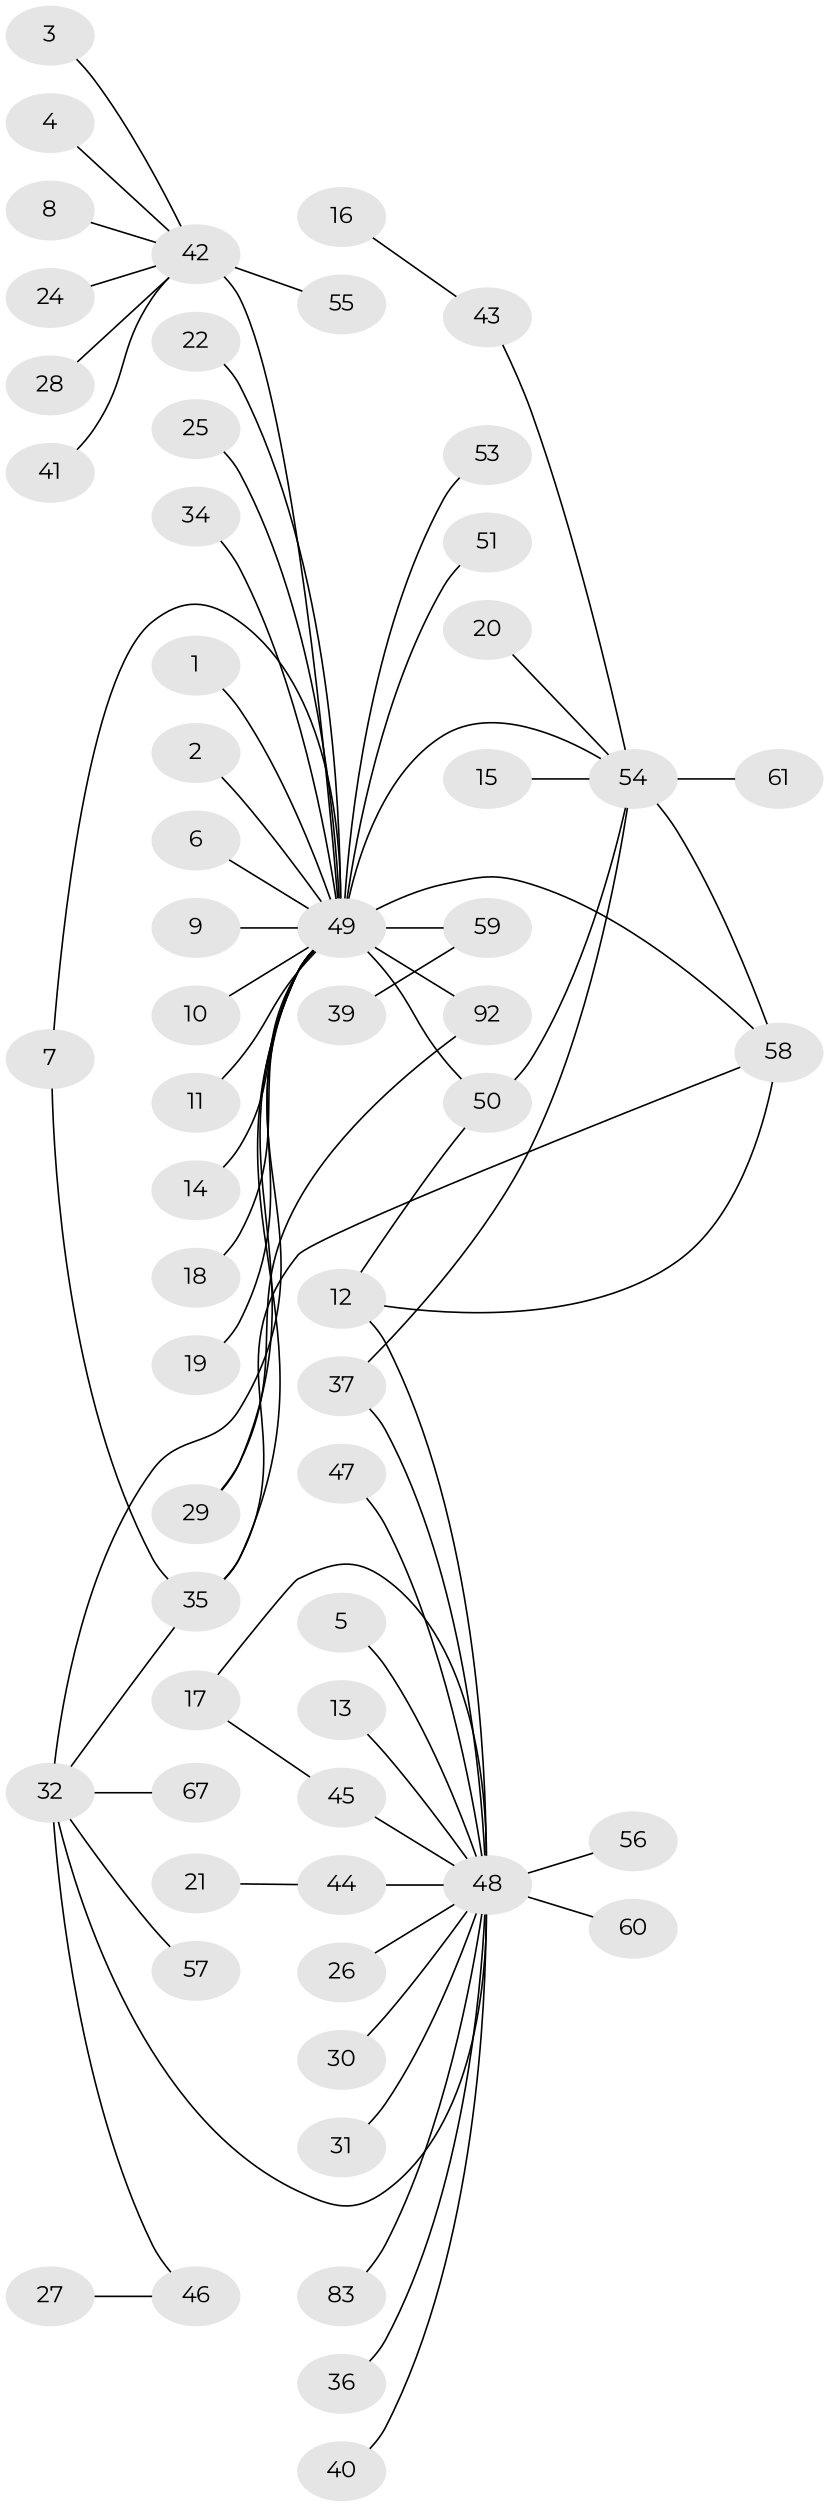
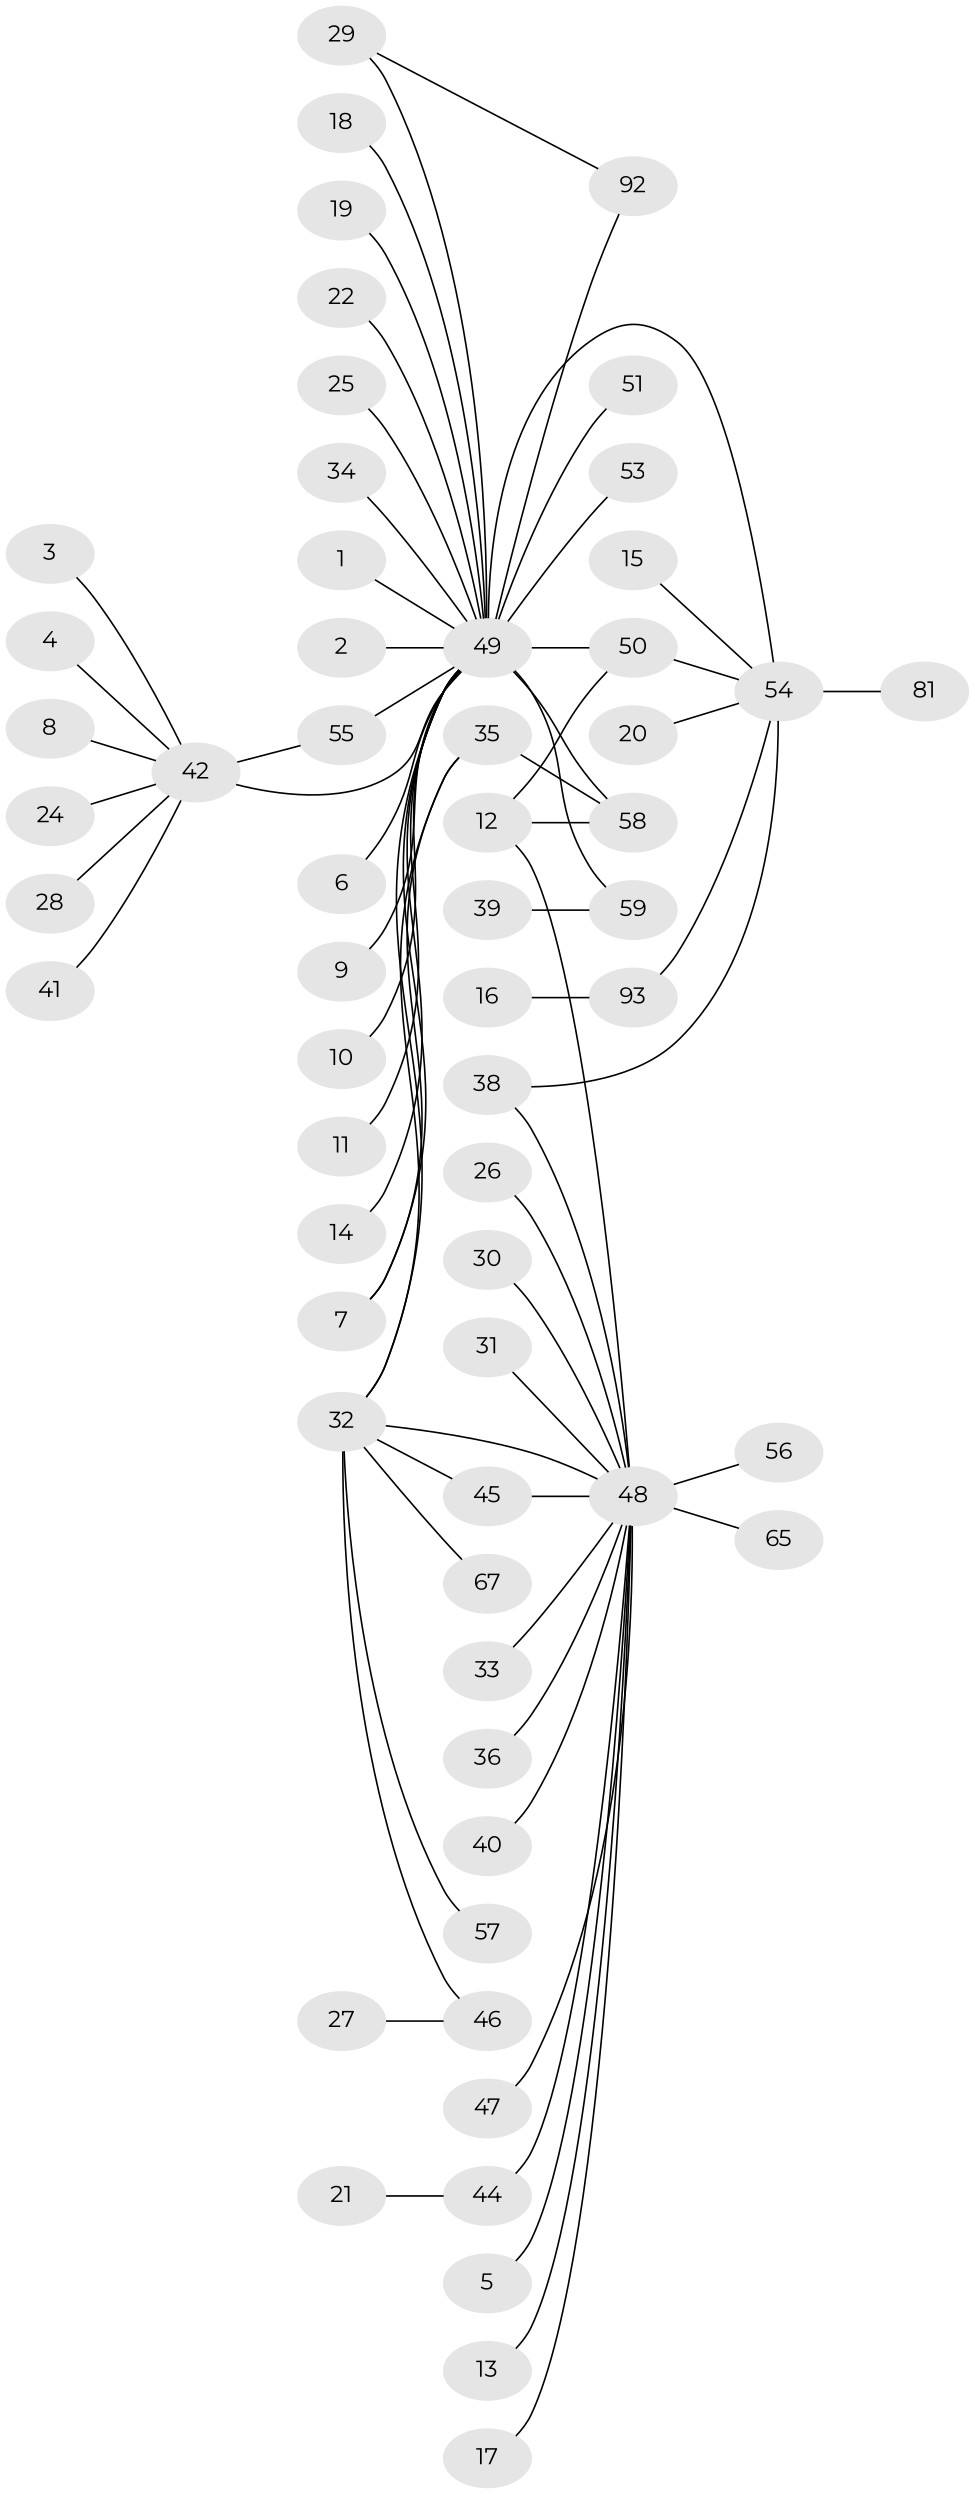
node "43": label "43" -> "93"
node "61": label "61" -> "81"
edge "54" -- "58": removed
edge "49" -- "35": now "49" -- "55"
node "37": label "37" -> "38"
edge "17" -- "45": now "32" -- "45"
node "60": label "60" -> "65"
node "83": label "83" -> "33"
